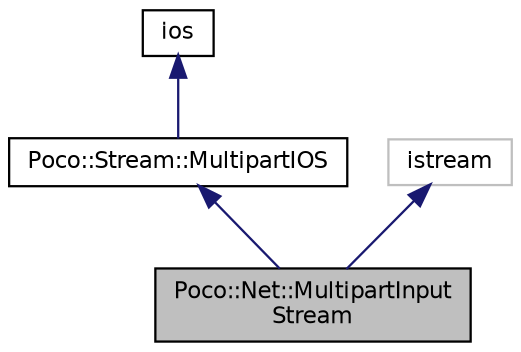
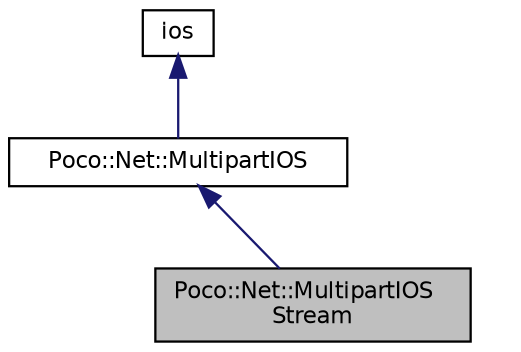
node "Poco::Stream::MultipartIOS": label "Poco::Stream::MultipartIOS" -> "Poco::Net::MultipartIOS"
node "istream": removed
node "Poco::Net::MultipartInput Stream": label "Poco::Net::MultipartInput Stream" -> "Poco::Net::MultipartIOS Stream"
